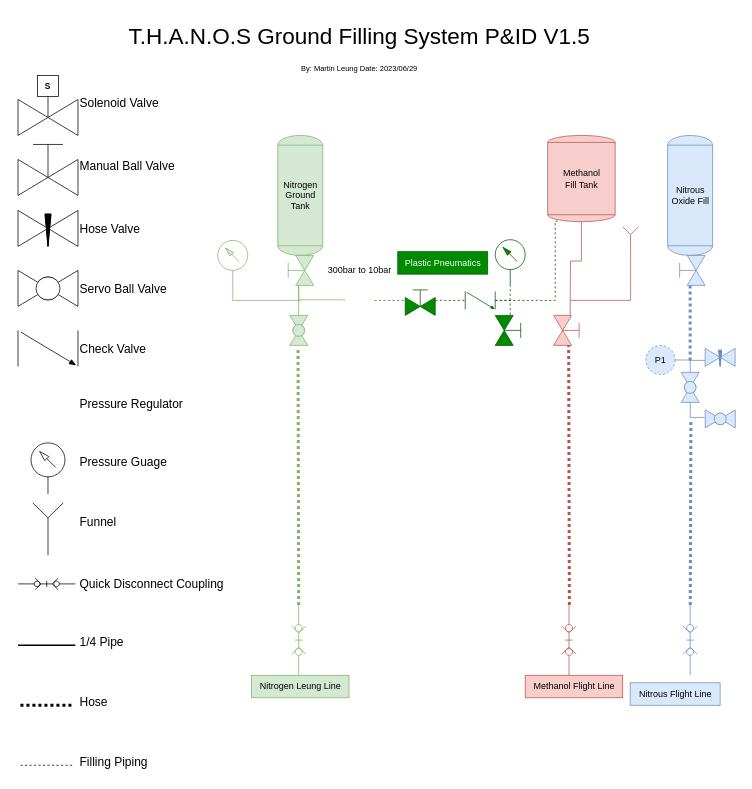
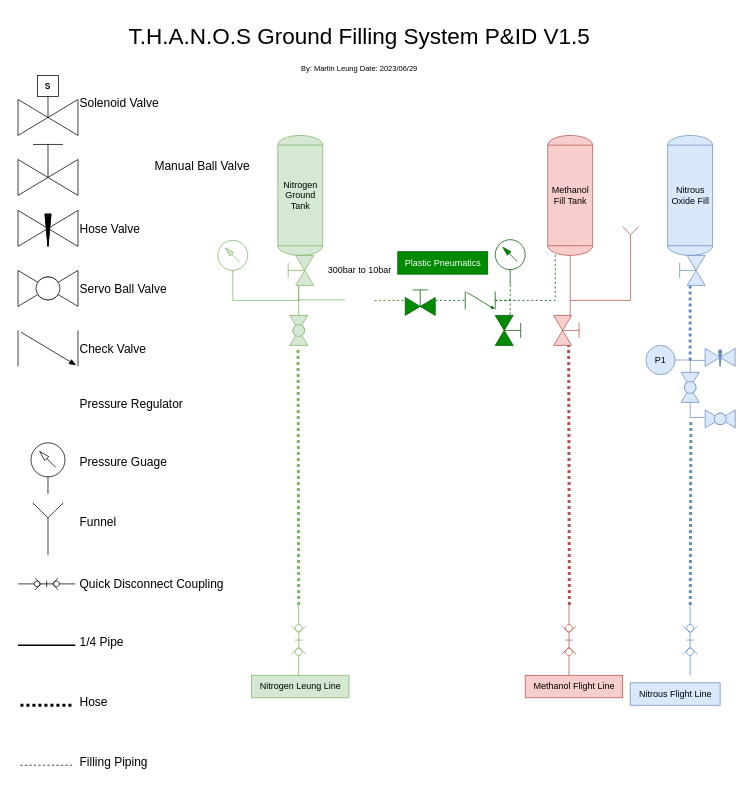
node "Manual Ball Valve": moved (134, 165) -> (209, 165)
node "Methanol Fill Tank": size 68x86 -> 45x120
node "P1": style dashed -> solid
